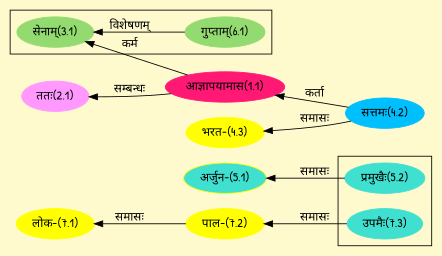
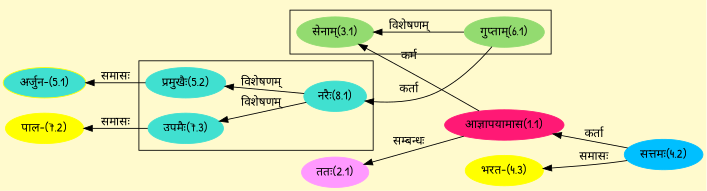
node "नरैः(8.1)": added
node "लोक-(7.1)": removed
